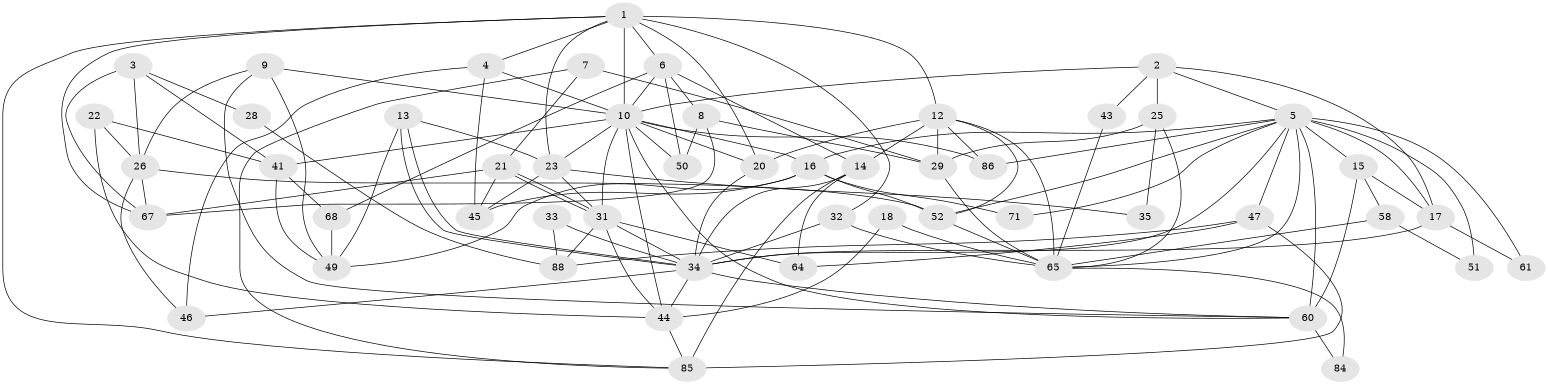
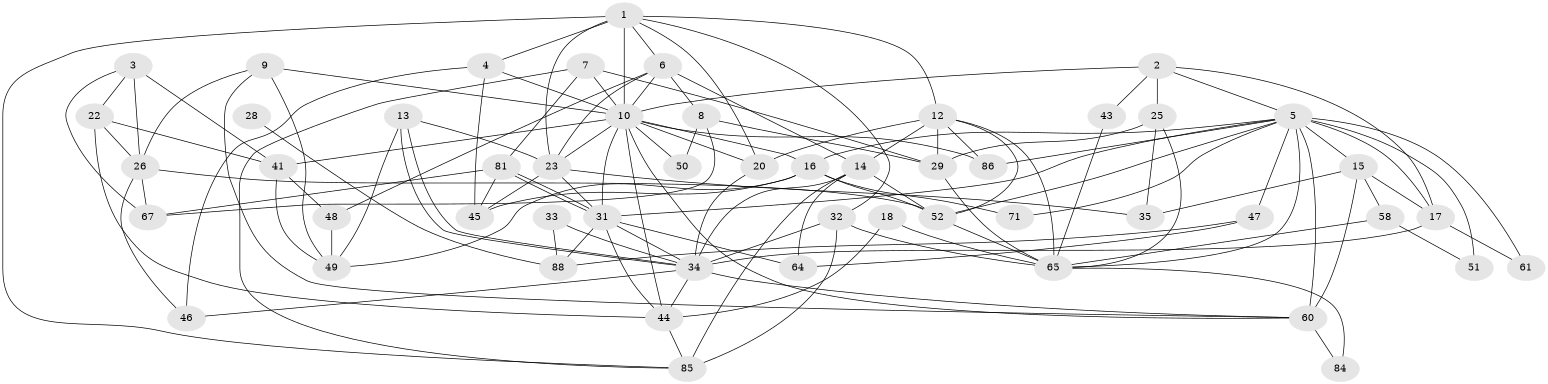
edge "1" -- "67": removed
edge "7" -- "10": added
edge "3" -- "28": now "3" -- "22"
edge "6" -- "50": now "6" -- "23"
node "21": label "21" -> "81"
edge "14" -- "52": added
edge "15" -- "35": added
node "68": label "68" -> "48"
edge "5" -- "34": now "5" -- "31"
edge "47" -- "85": now "32" -- "85"
